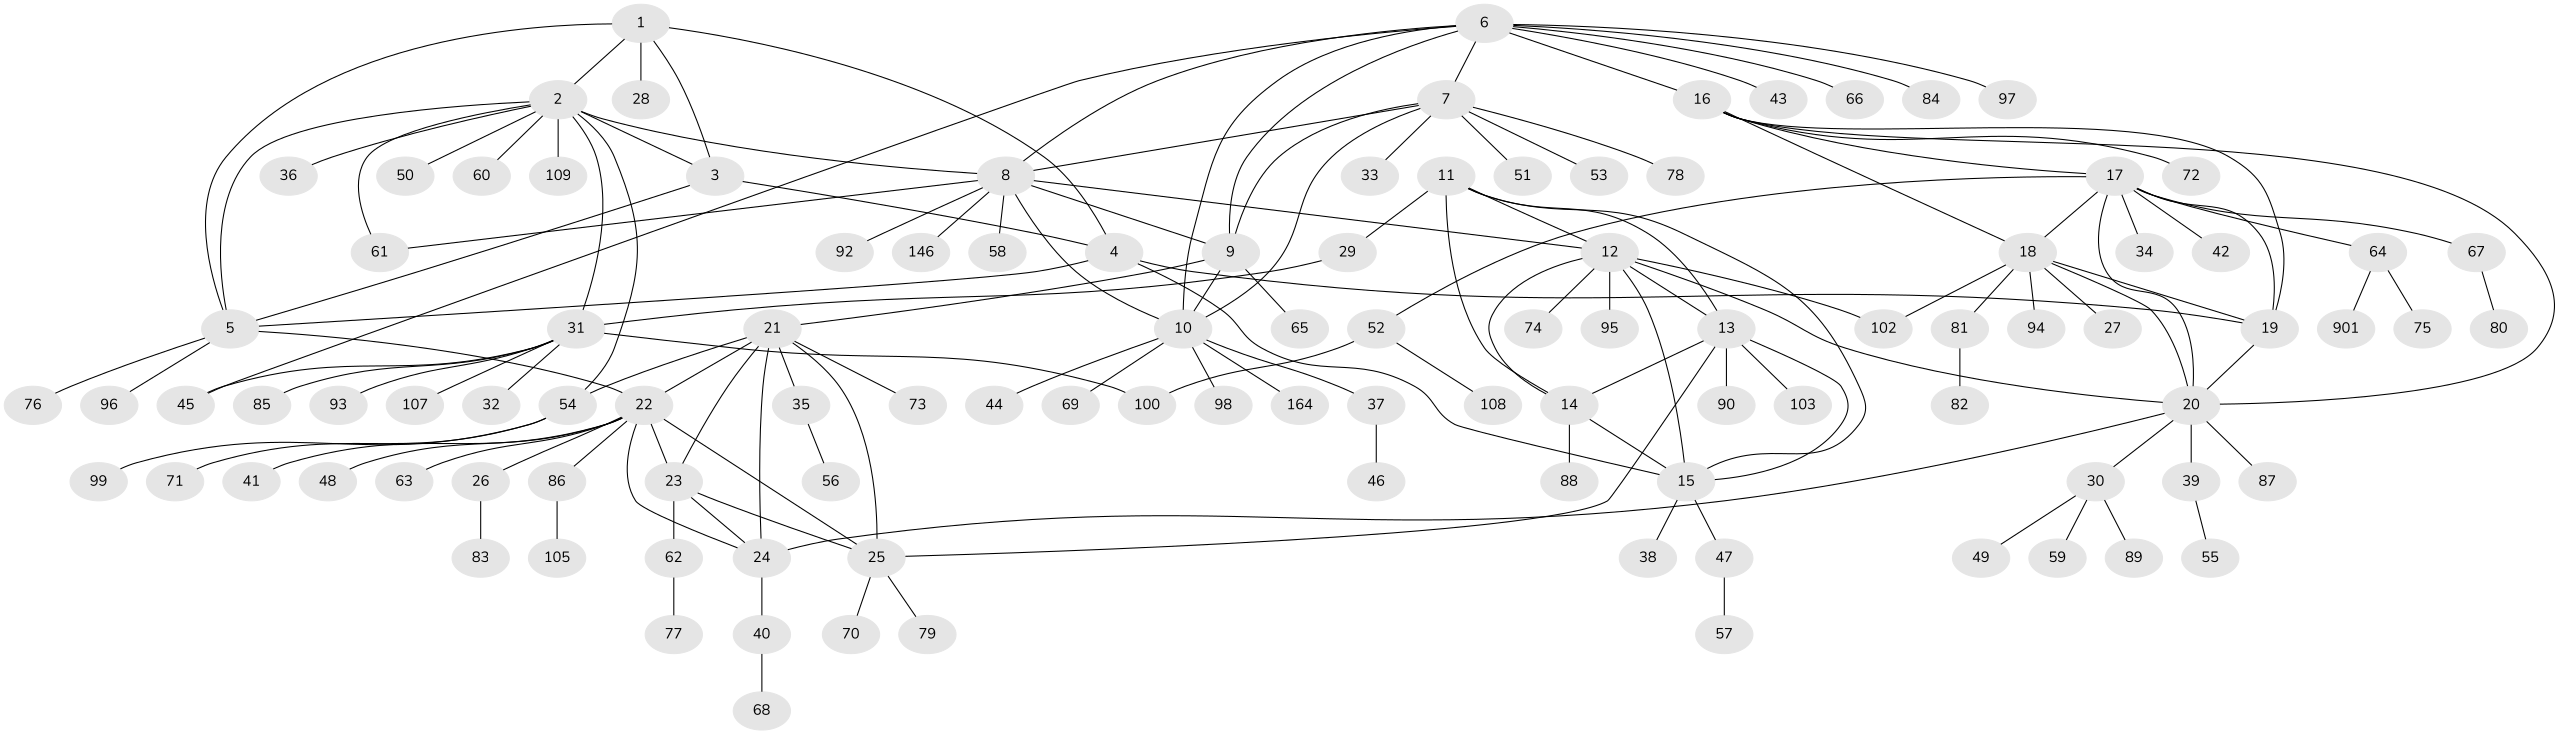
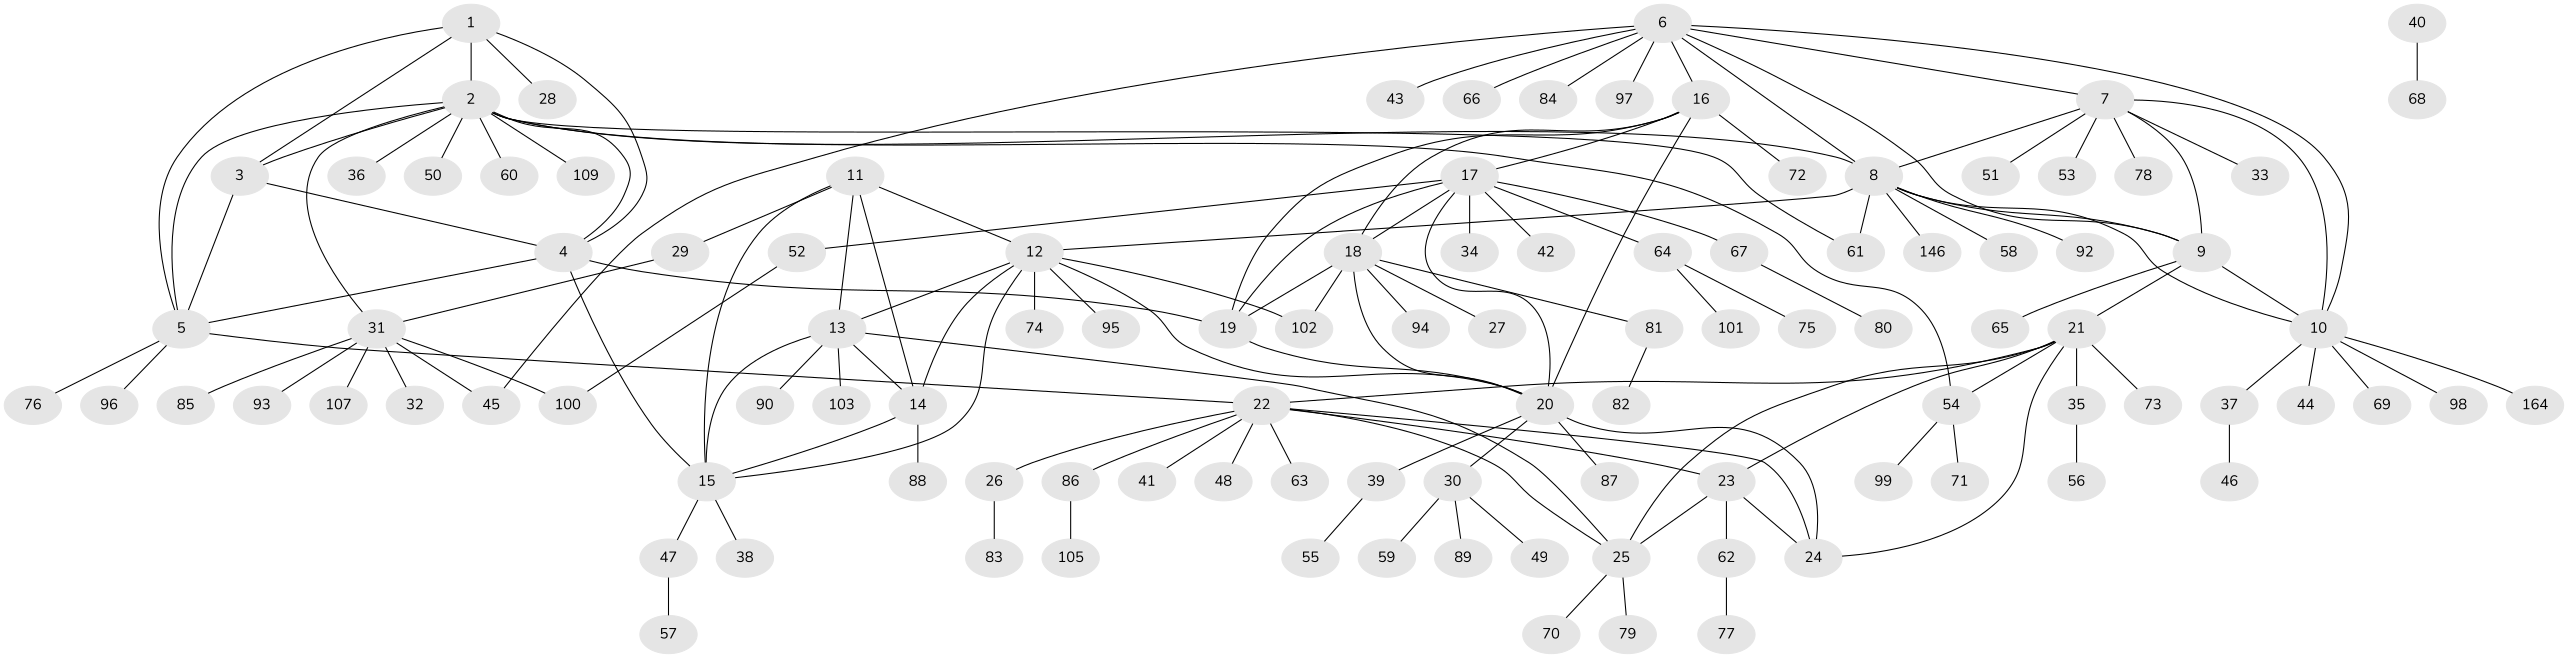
edge "2" -- "4": added
node "901": label "901" -> "101"
node "108": removed
edge "24" -- "40": removed
